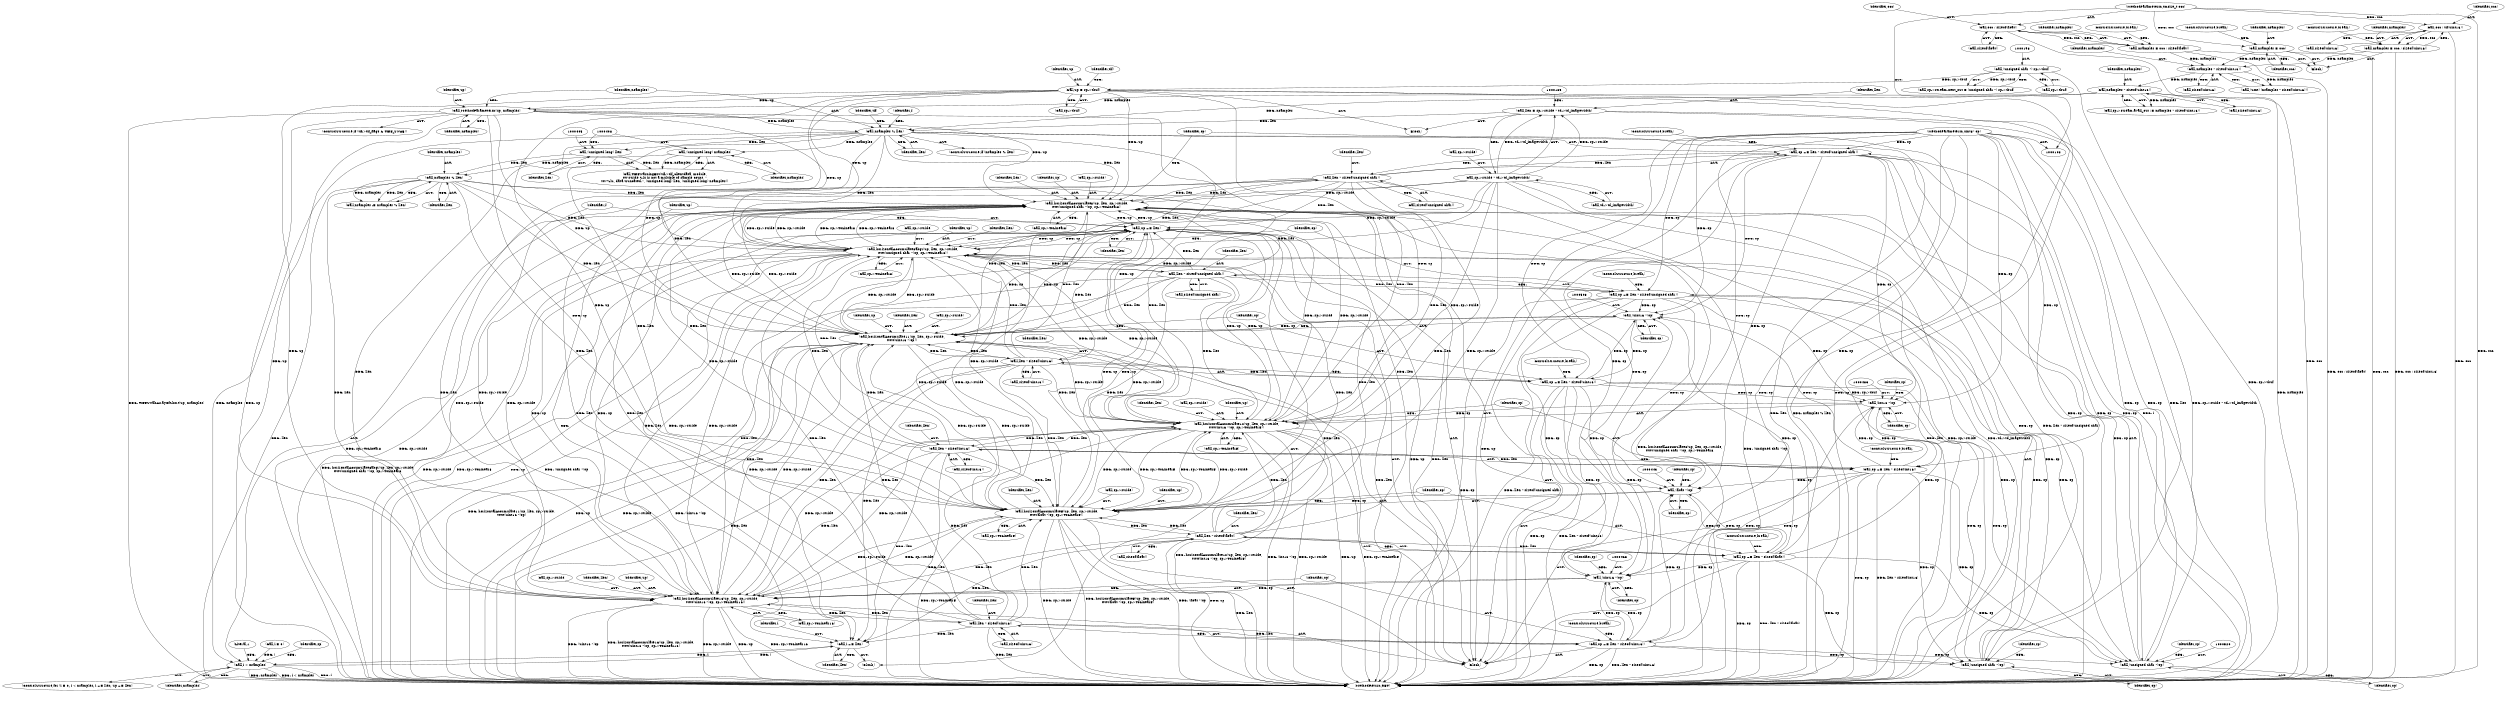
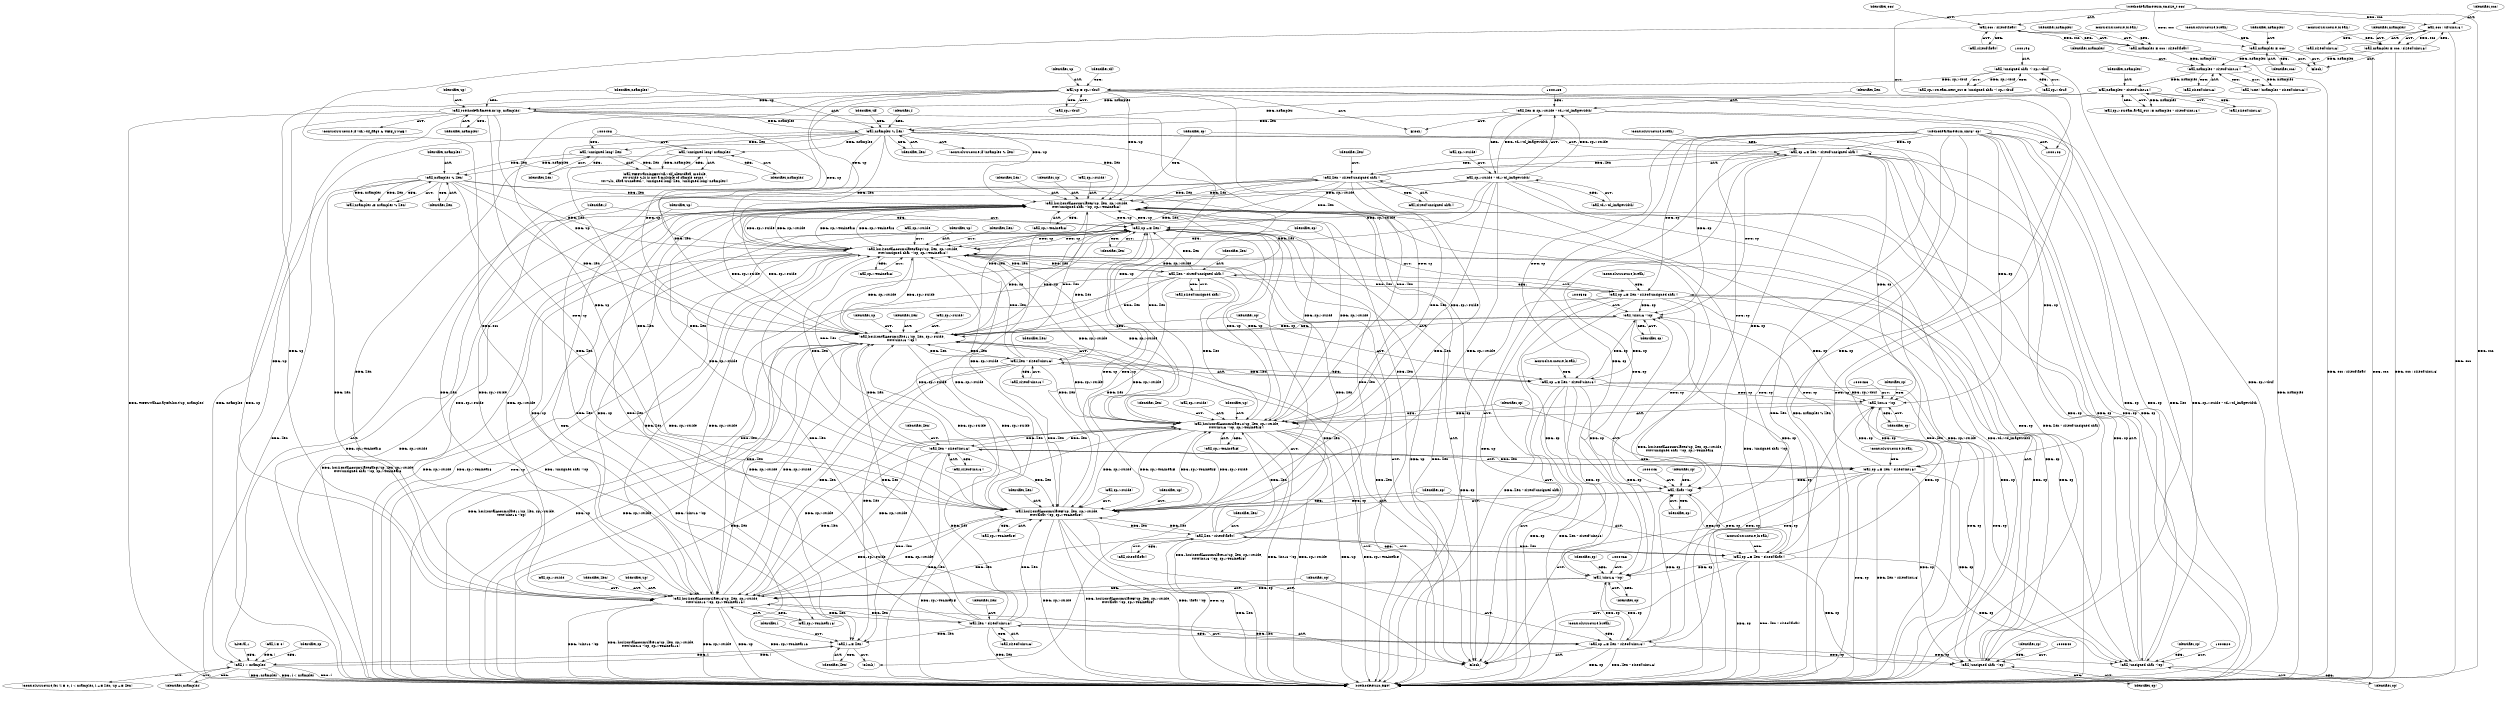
node "1000405": removed
edge "(MethodParameterIn,uint8* op)" -> "(MethodReturn,RET)": label "DDG: i" -> "DDG: op"
edge "(Call,llen * sizeof(float))" -> "(Call,i += llen)": removed, label "DDG: llen"
node "1000540": added
edge "(Call,occ / sizeof(float))" -> "(MethodReturn,RET)": now "(Call,occ / sizeof(float))" -> "(Call,sp->ToLinear16)"
